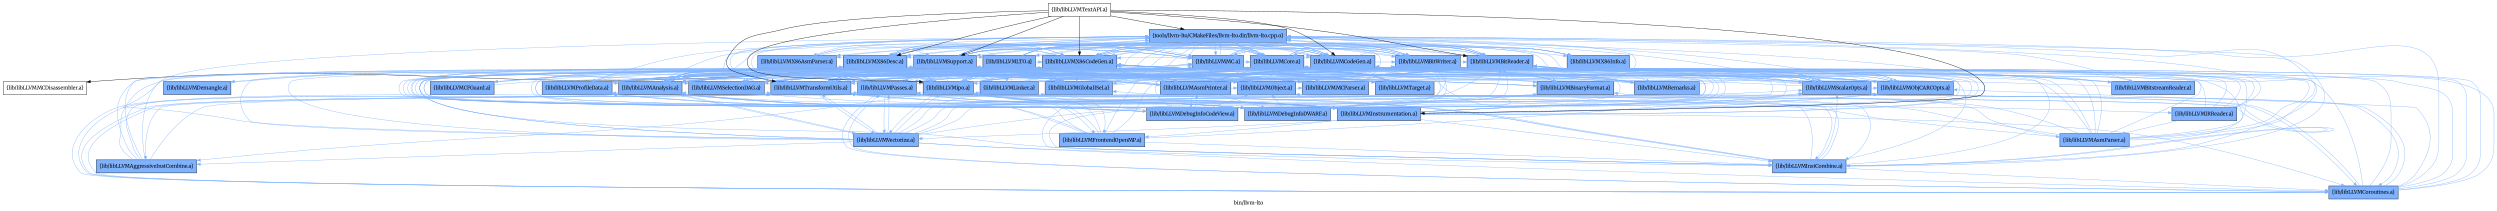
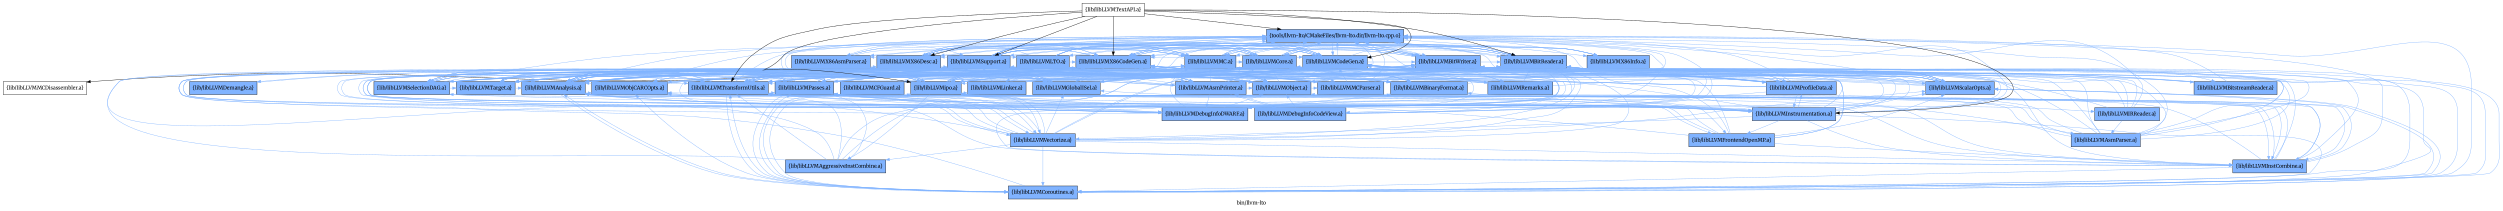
edge "{lib/libLLVMMC.a}" -> "{lib/libLLVMBitReader.a}": reversed
edge "{lib/libLLVMProfileData.a}" -> "{lib/libLLVMGlobalISel.a}": now "{lib/libLLVMProfileData.a}" -> "{lib/libLLVMSupport.a}"
